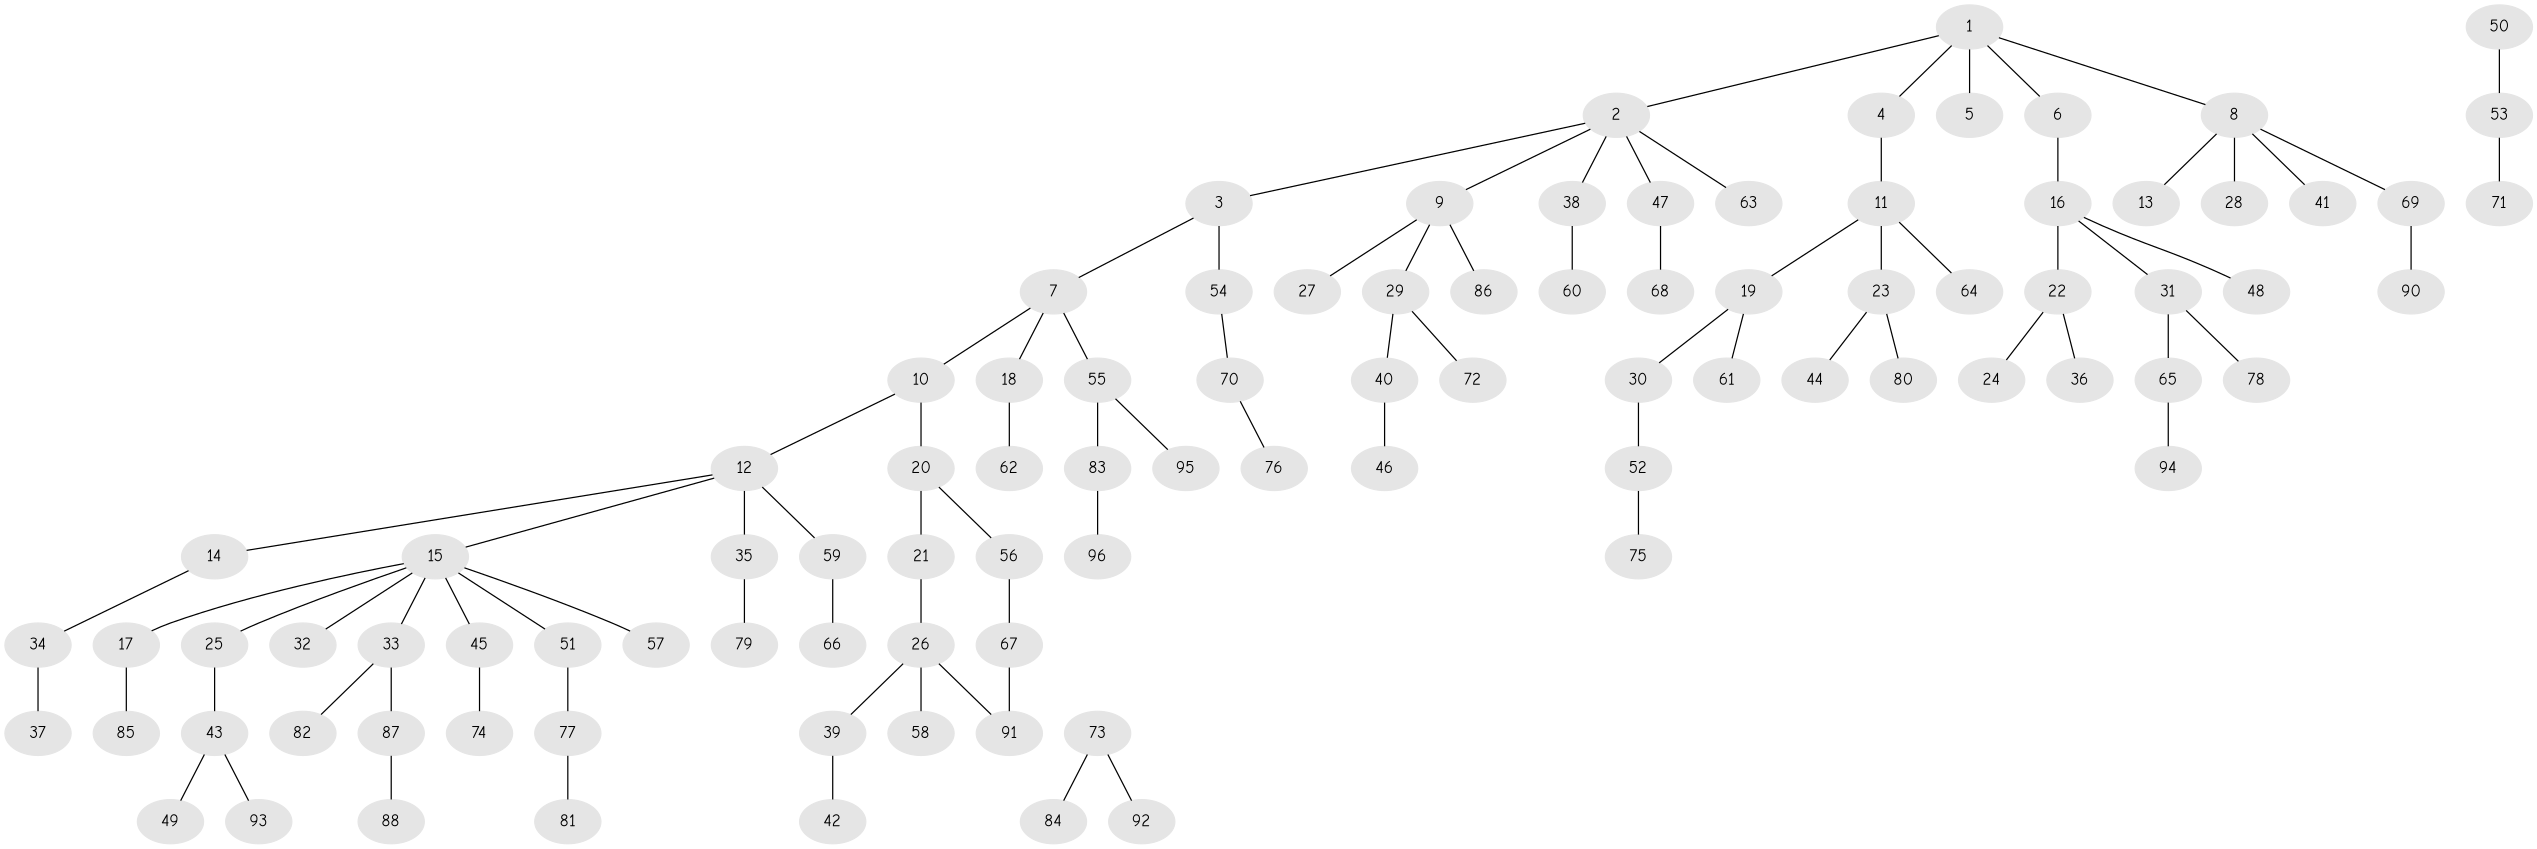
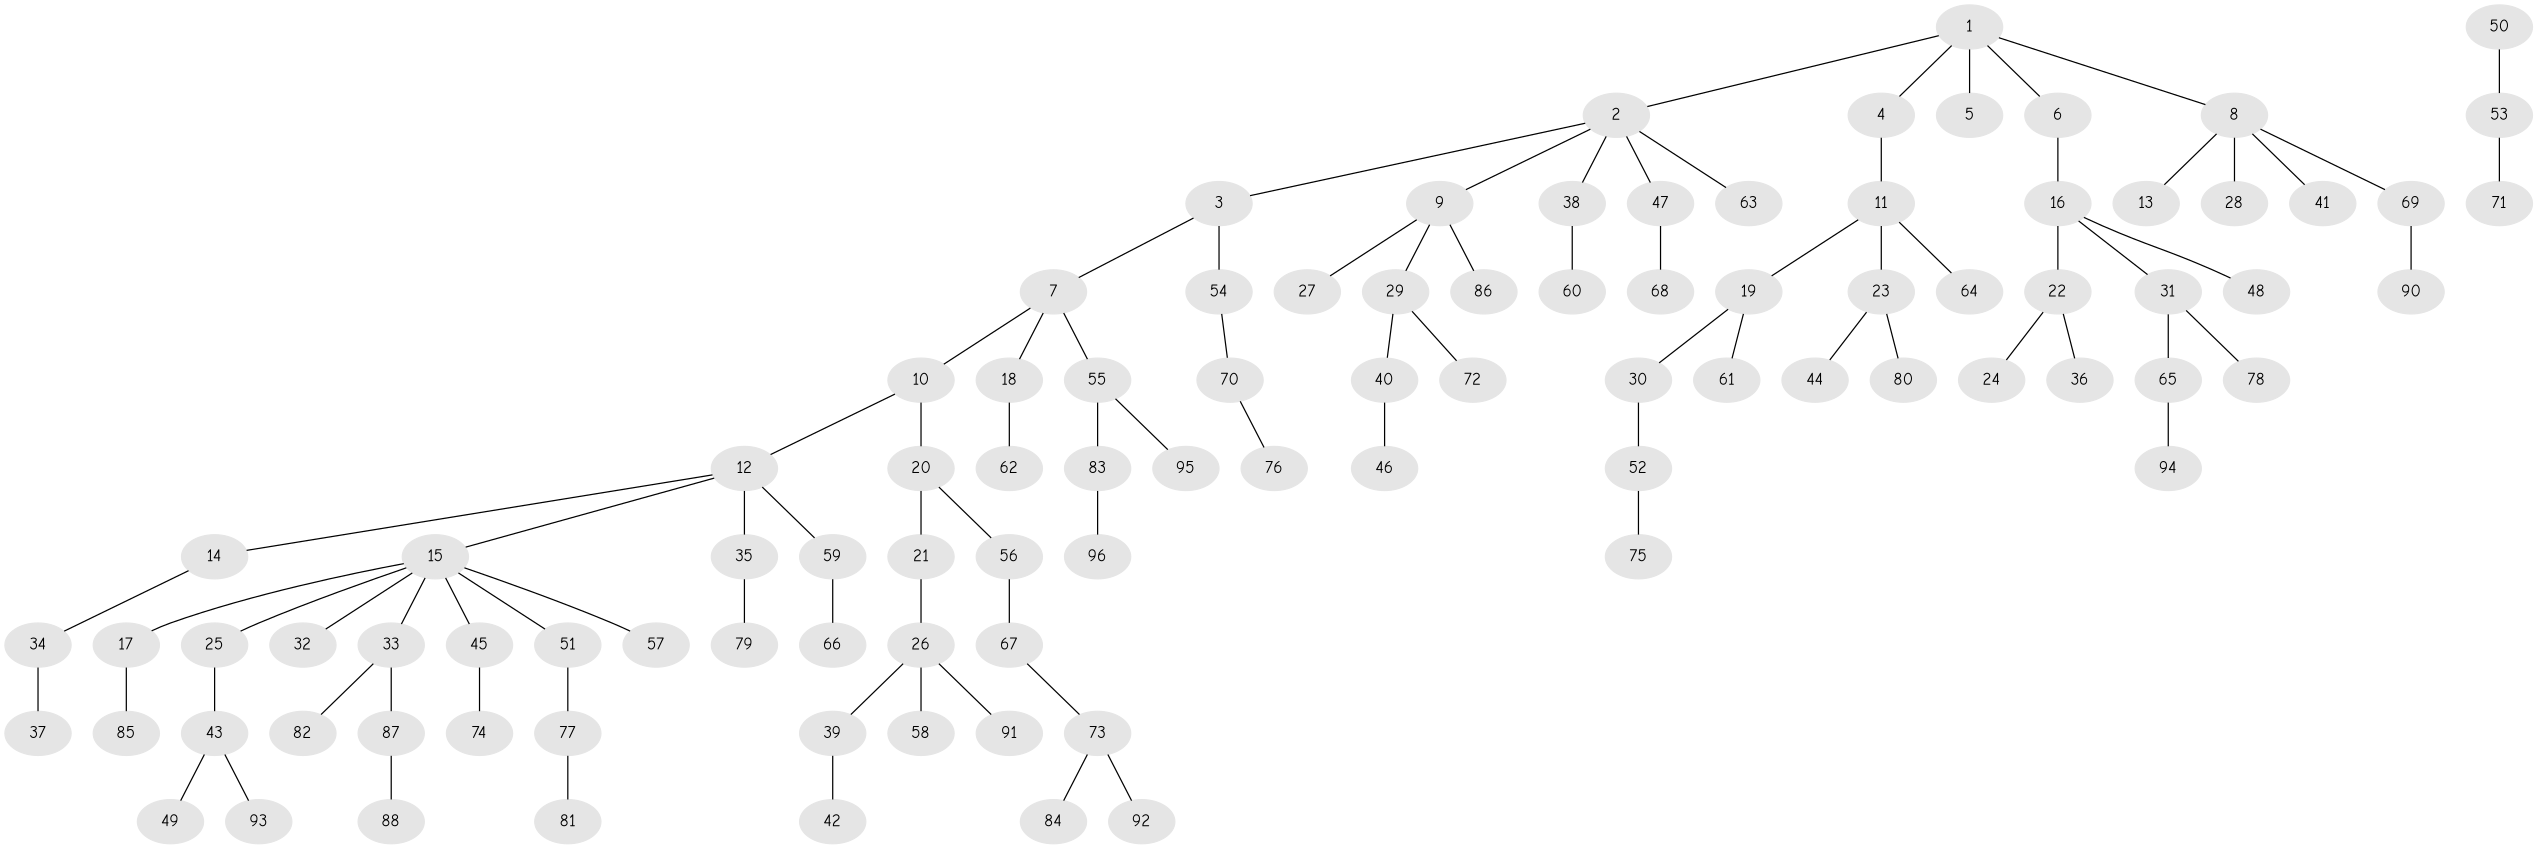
edge "67" -- "91": now "67" -- "73"
